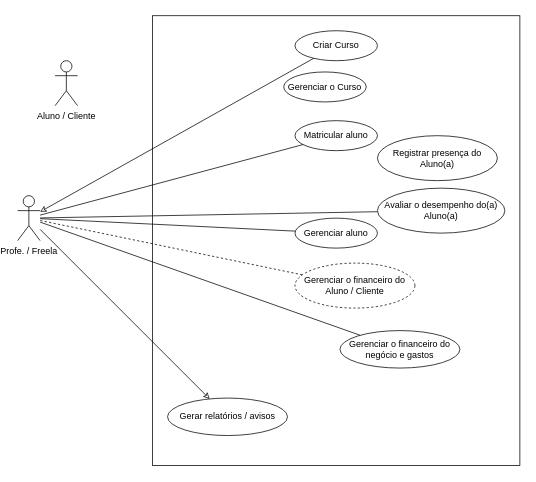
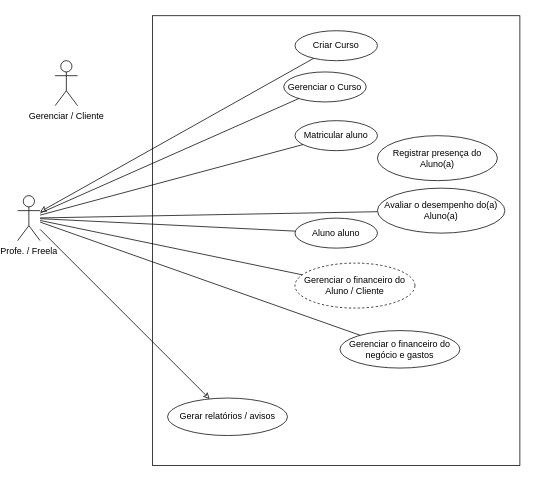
node "Aluno / Cliente": label "Aluno / Cliente" -> "Gerenciar / Cliente"
edge "Gerenciar o Curso" -- "Profe. / Freela": added
node "Gerenciar aluno": label "Gerenciar aluno" -> "Aluno aluno"
edge "Profe. / Freela" -- "Gerenciar o financeiro do Aluno / Cliente": style dashed -> solid
